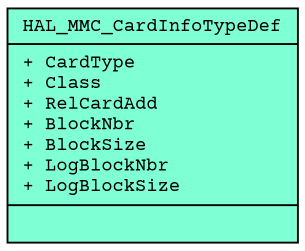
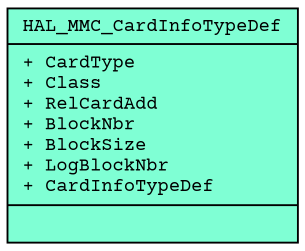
node "HAL_MMC_CardInfoTypeDef": text "+ LogBlockSize" -> "+ CardInfoTypeDef"
